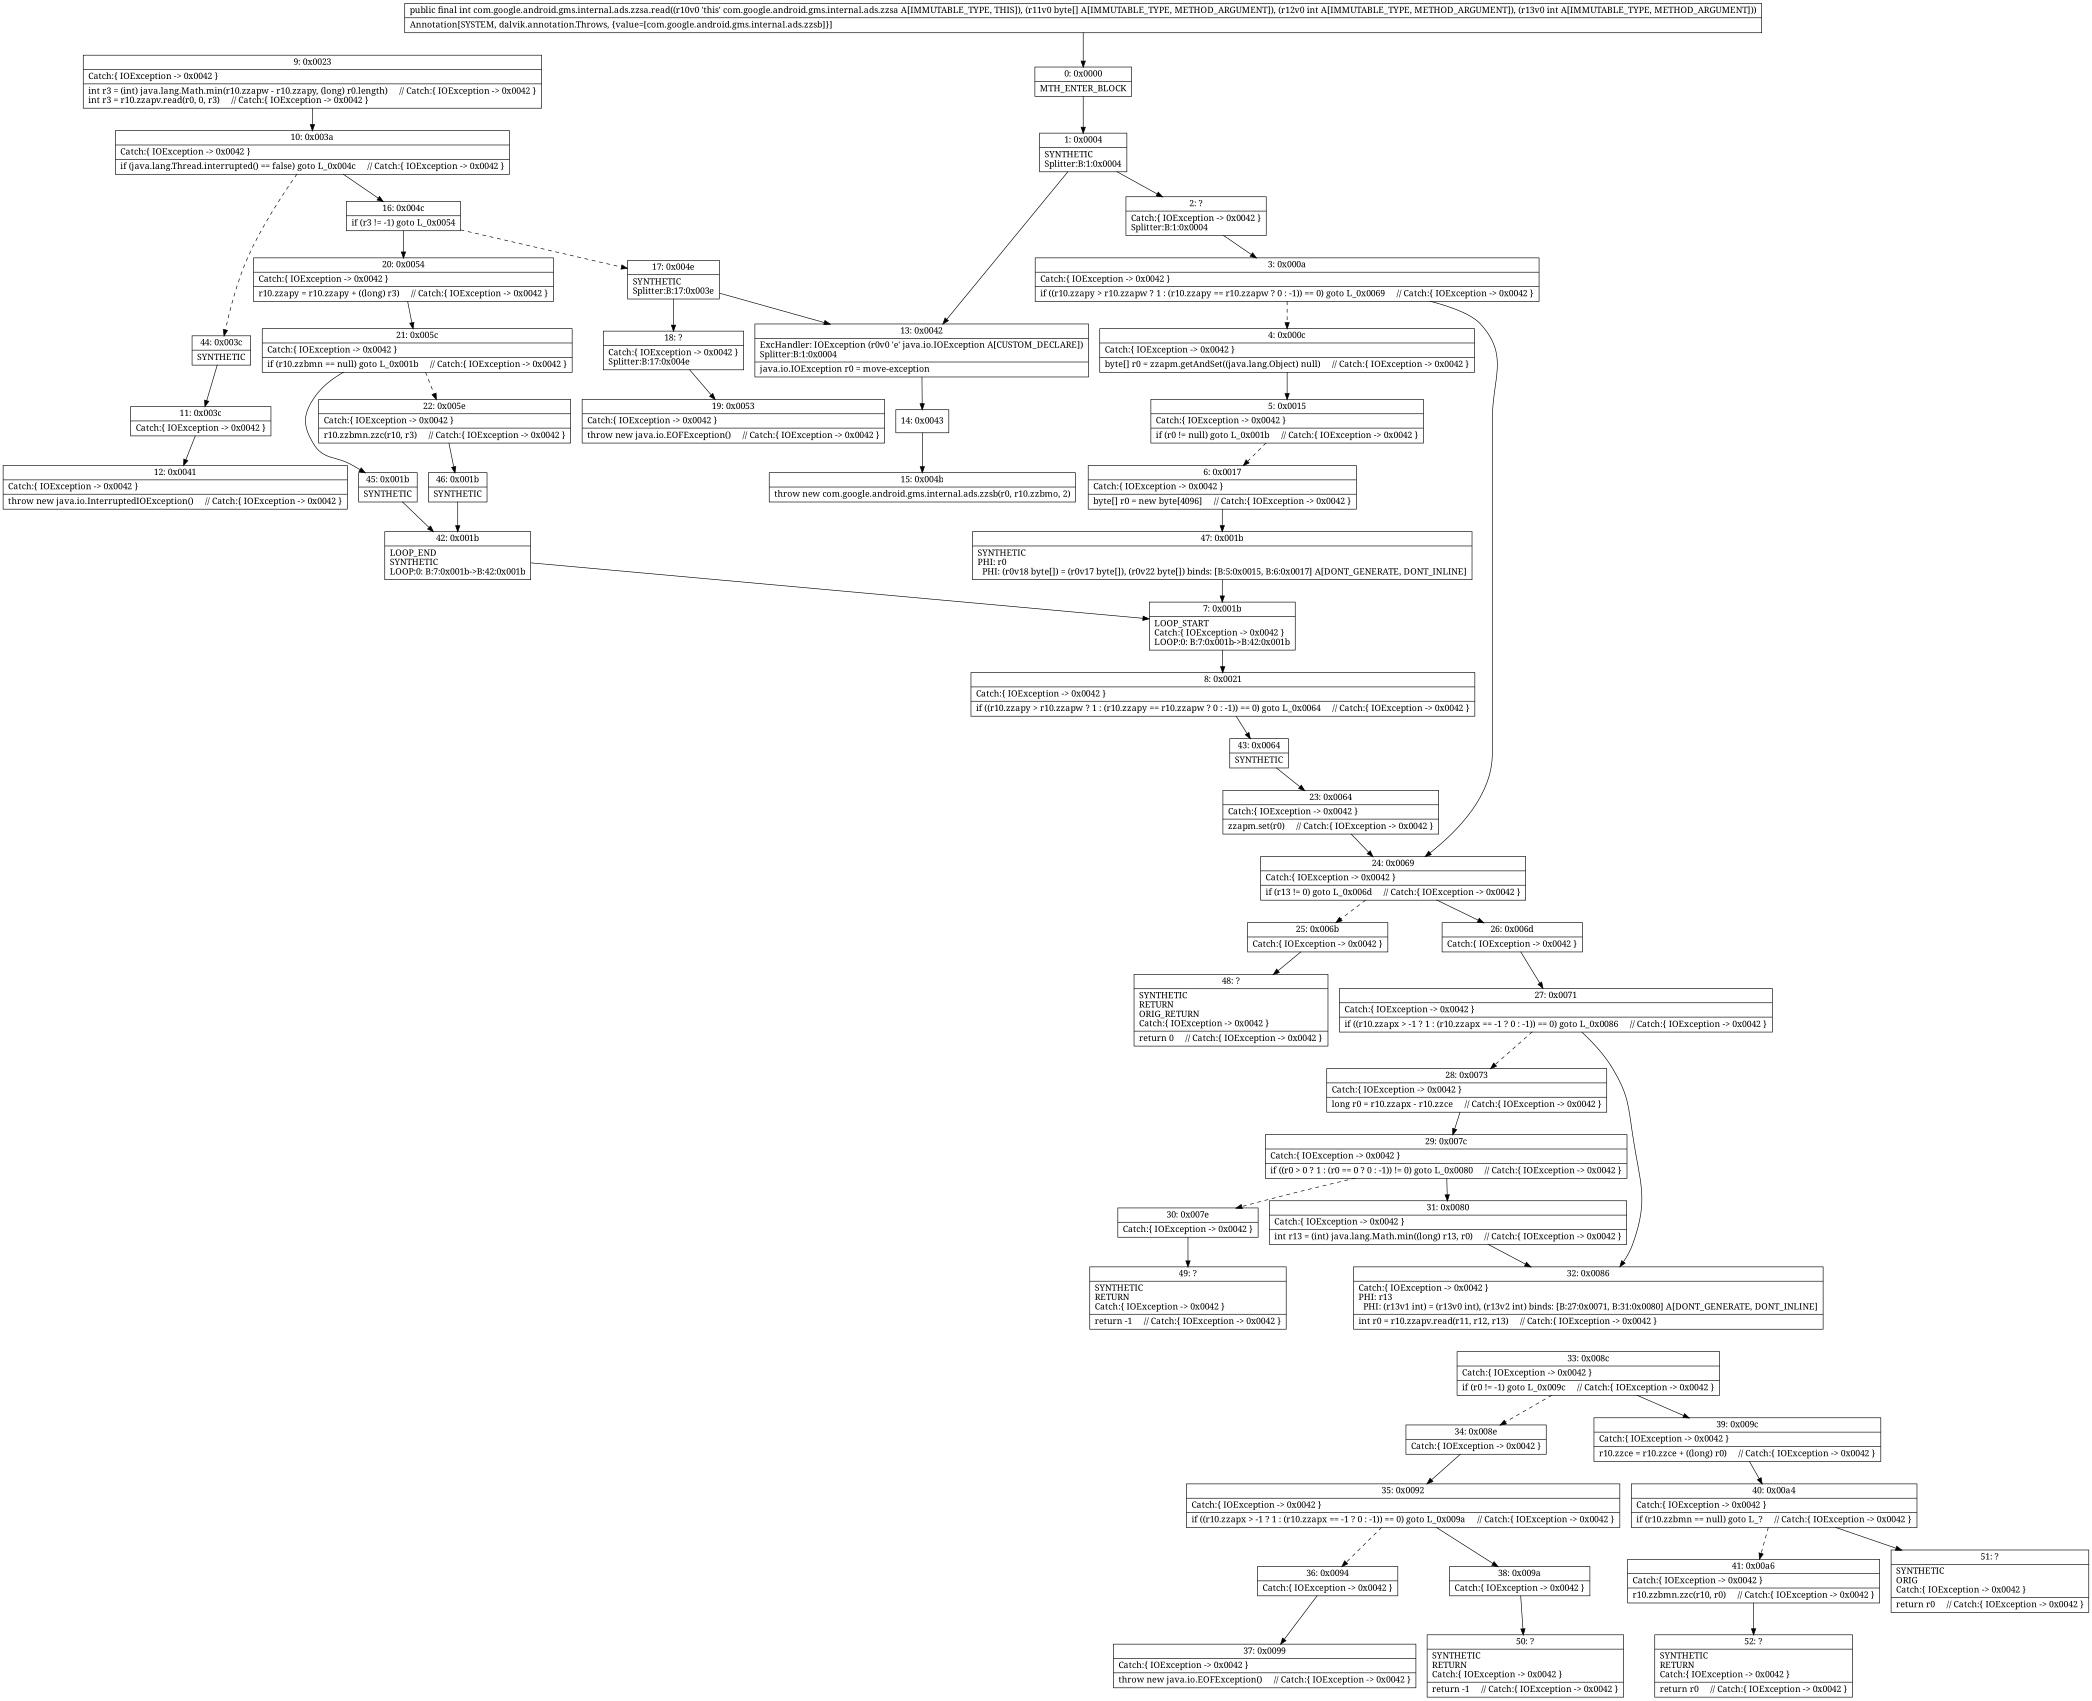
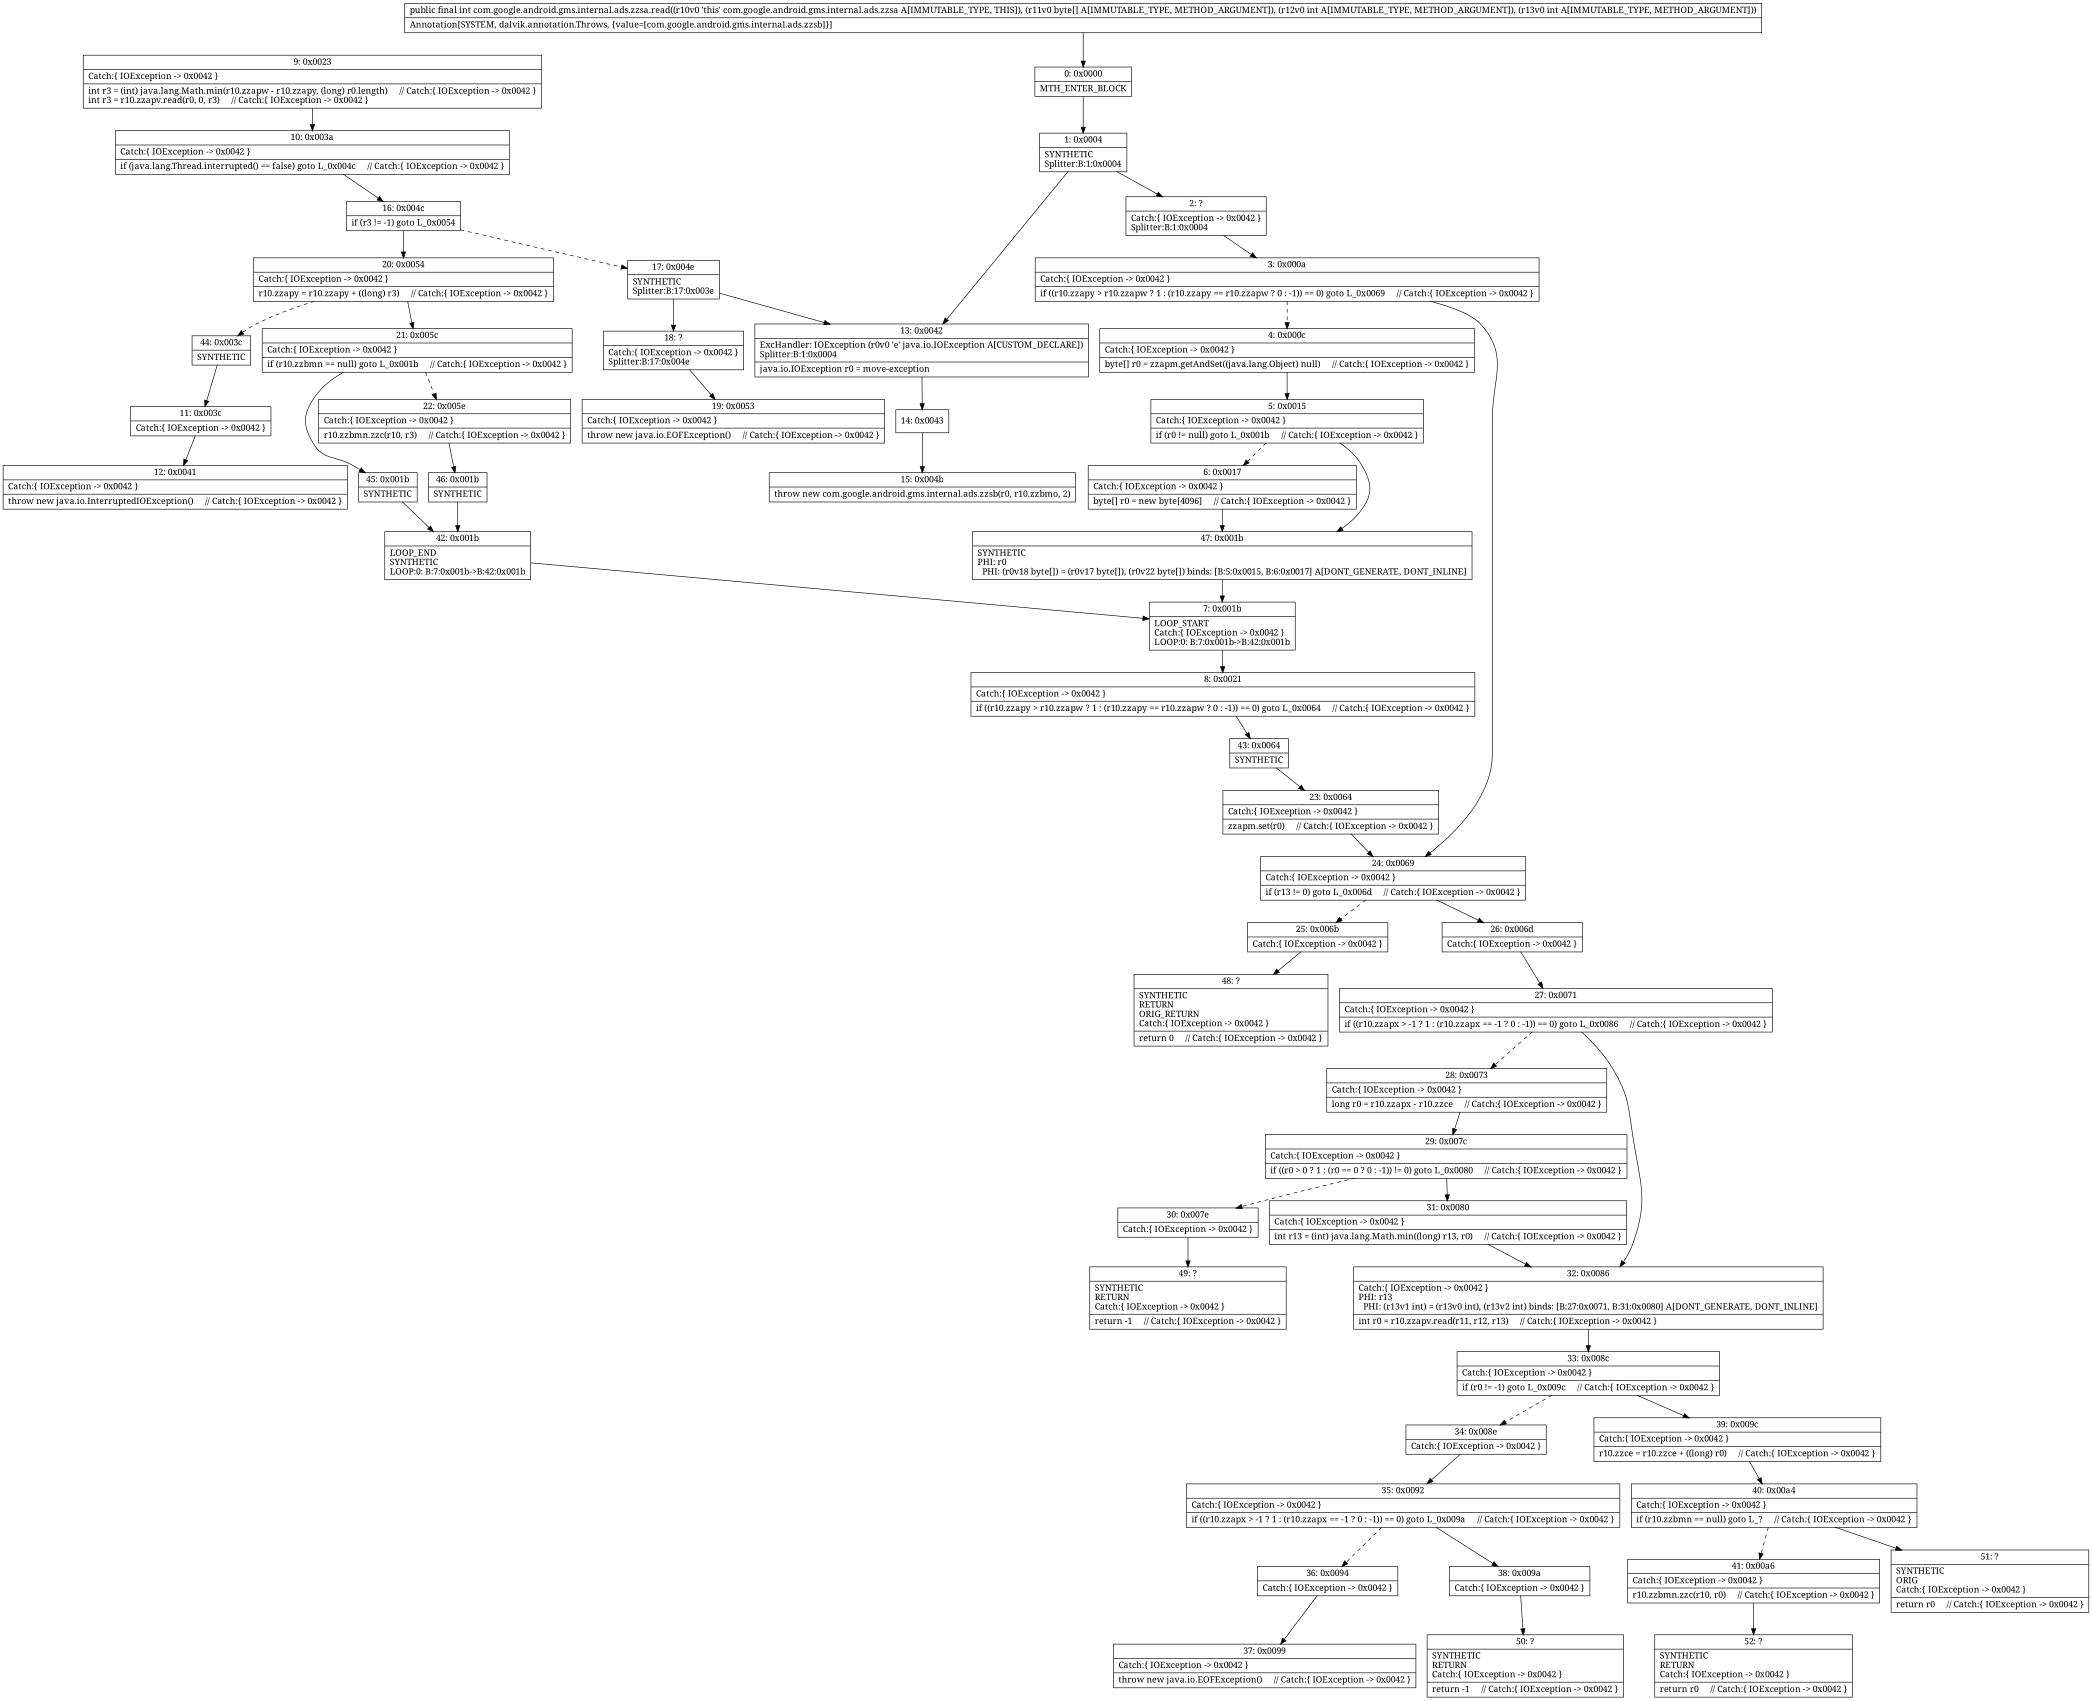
edge "10: 0x003a" -> "44: 0x003c": now "20: 0x0054" -> "44: 0x003c"
edge "5: 0x0015" -> "47: 0x001b": added
edge "32: 0x0086" -> "33: 0x008c": added
